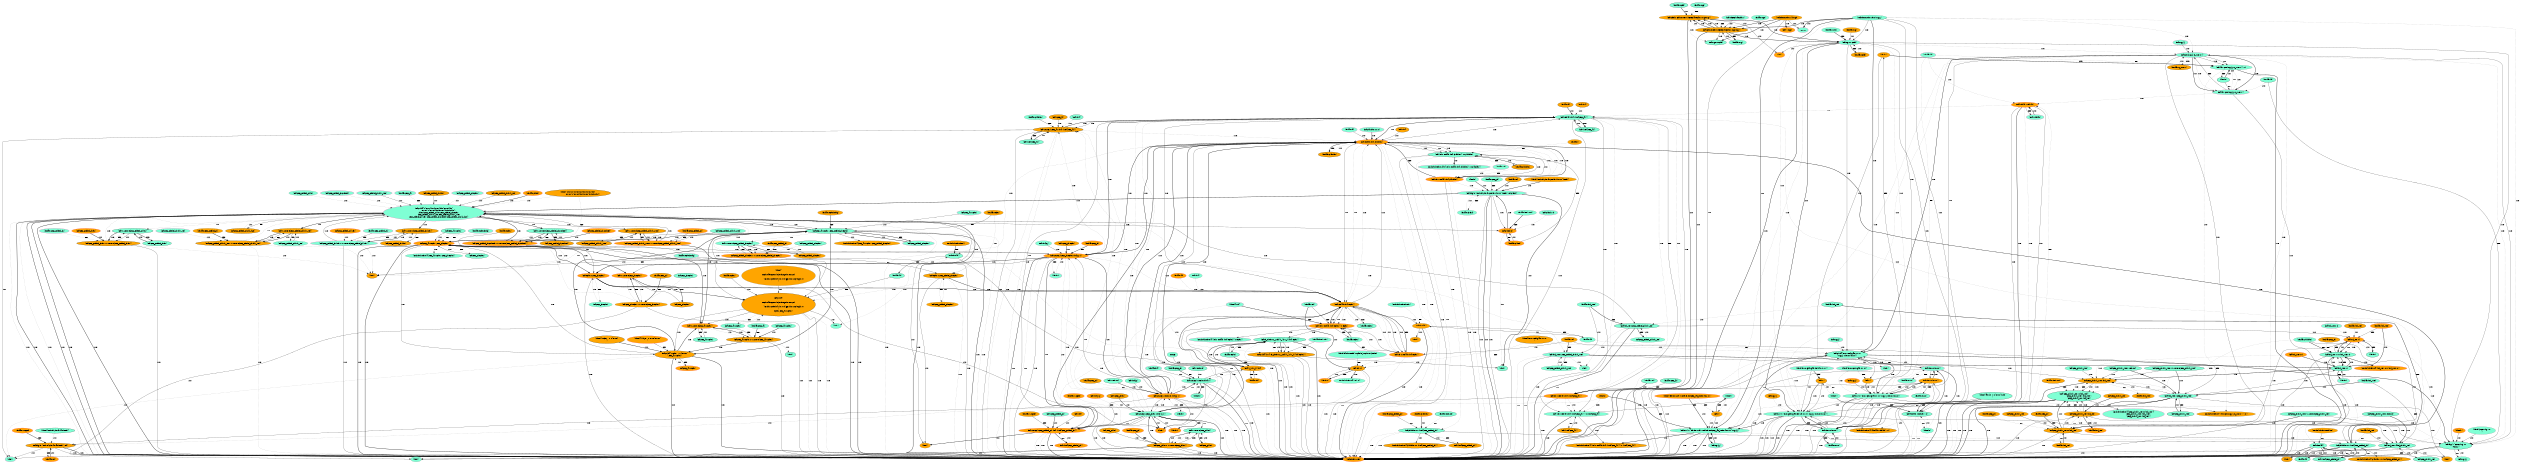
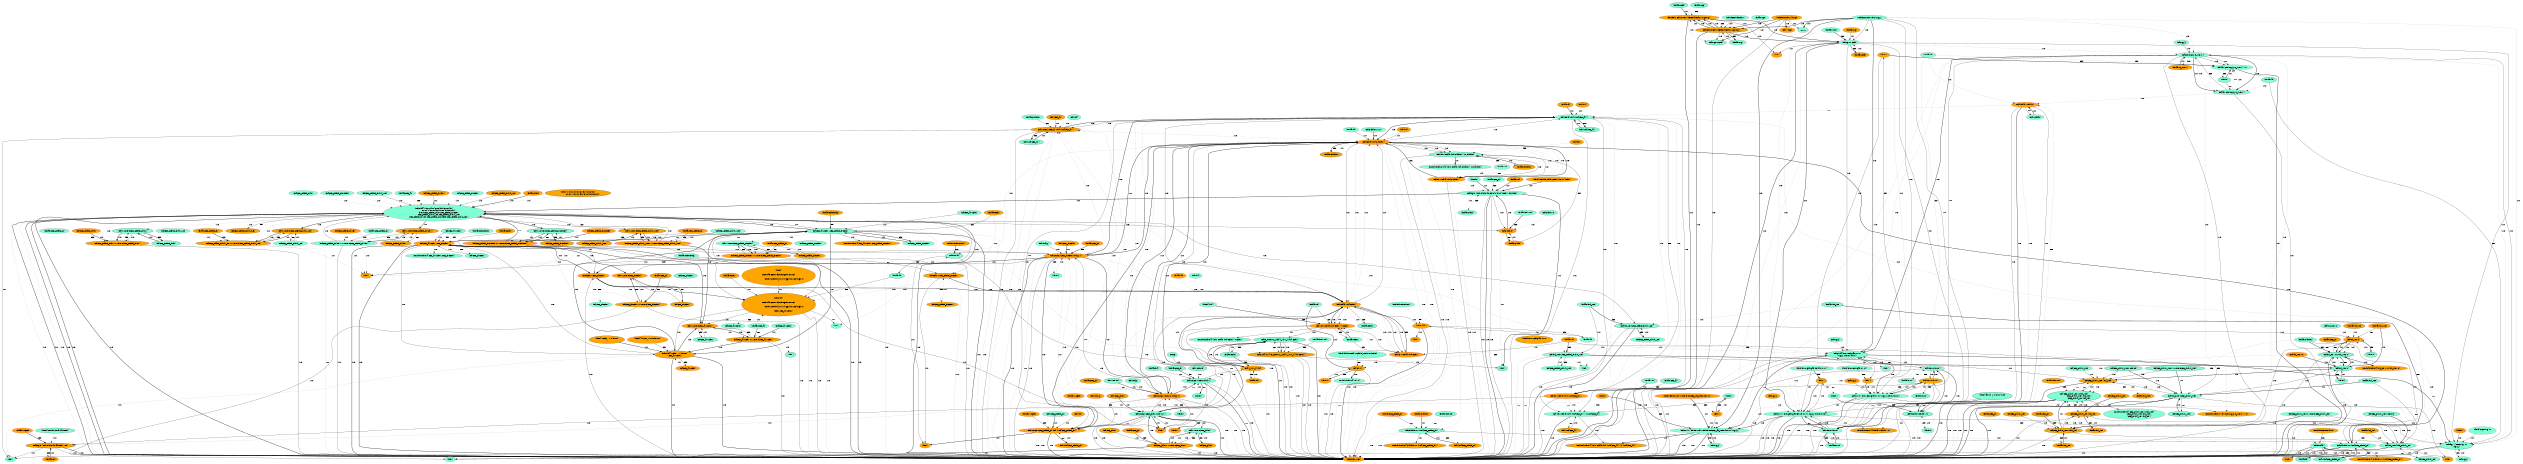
edge "(Identifier,O_RDONLY)" -> "(Call,open(argv[i], O_RDONLY))": style dotted -> bold
node "(Call,last_usec = pcap_ph.ts.tv_usec)": label "(Call,last_usec = pcap_ph.ts.tv_usec)" -> "(Call,last_bytes = pcap_ph.ts.tv_usec)"
